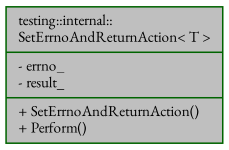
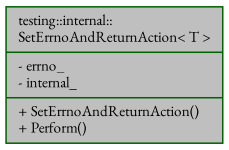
node "testing::internal::": text "- result_" -> "- internal_"
